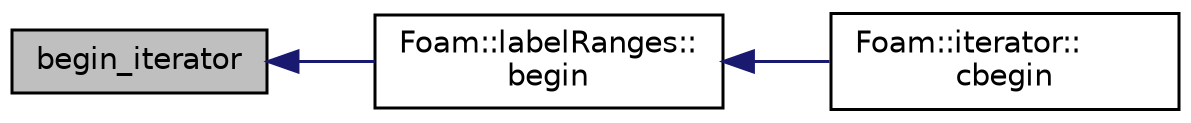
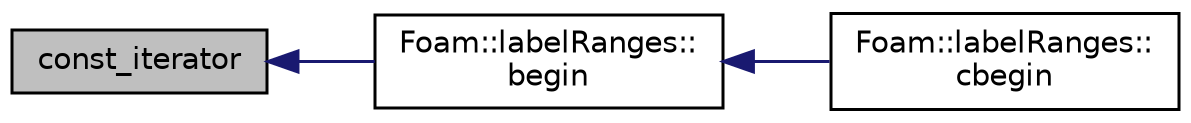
node "begin_iterator": label "begin_iterator" -> "const_iterator"
node "Foam::iterator:: cbegin": label "Foam::iterator:: cbegin" -> "Foam::labelRanges:: cbegin"
